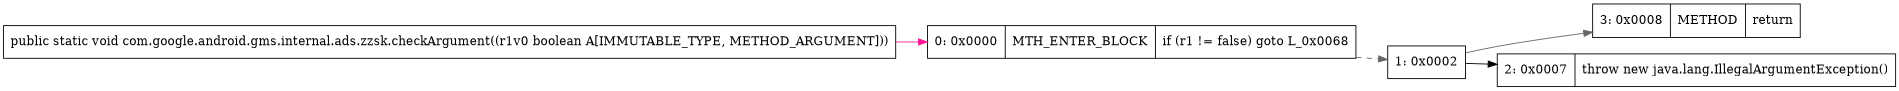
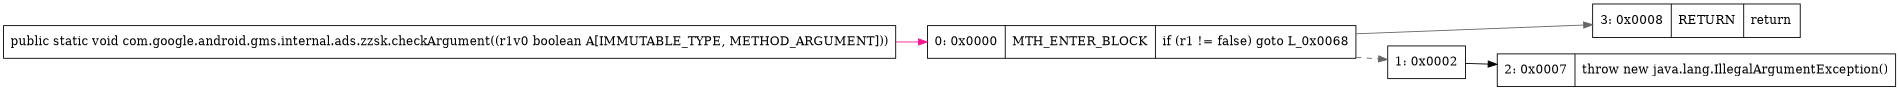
node "3: 0x0008": text "METHOD" -> "RETURN"
edge "1: 0x0002" -> "3: 0x0008": now "0: 0x0000" -> "3: 0x0008"
